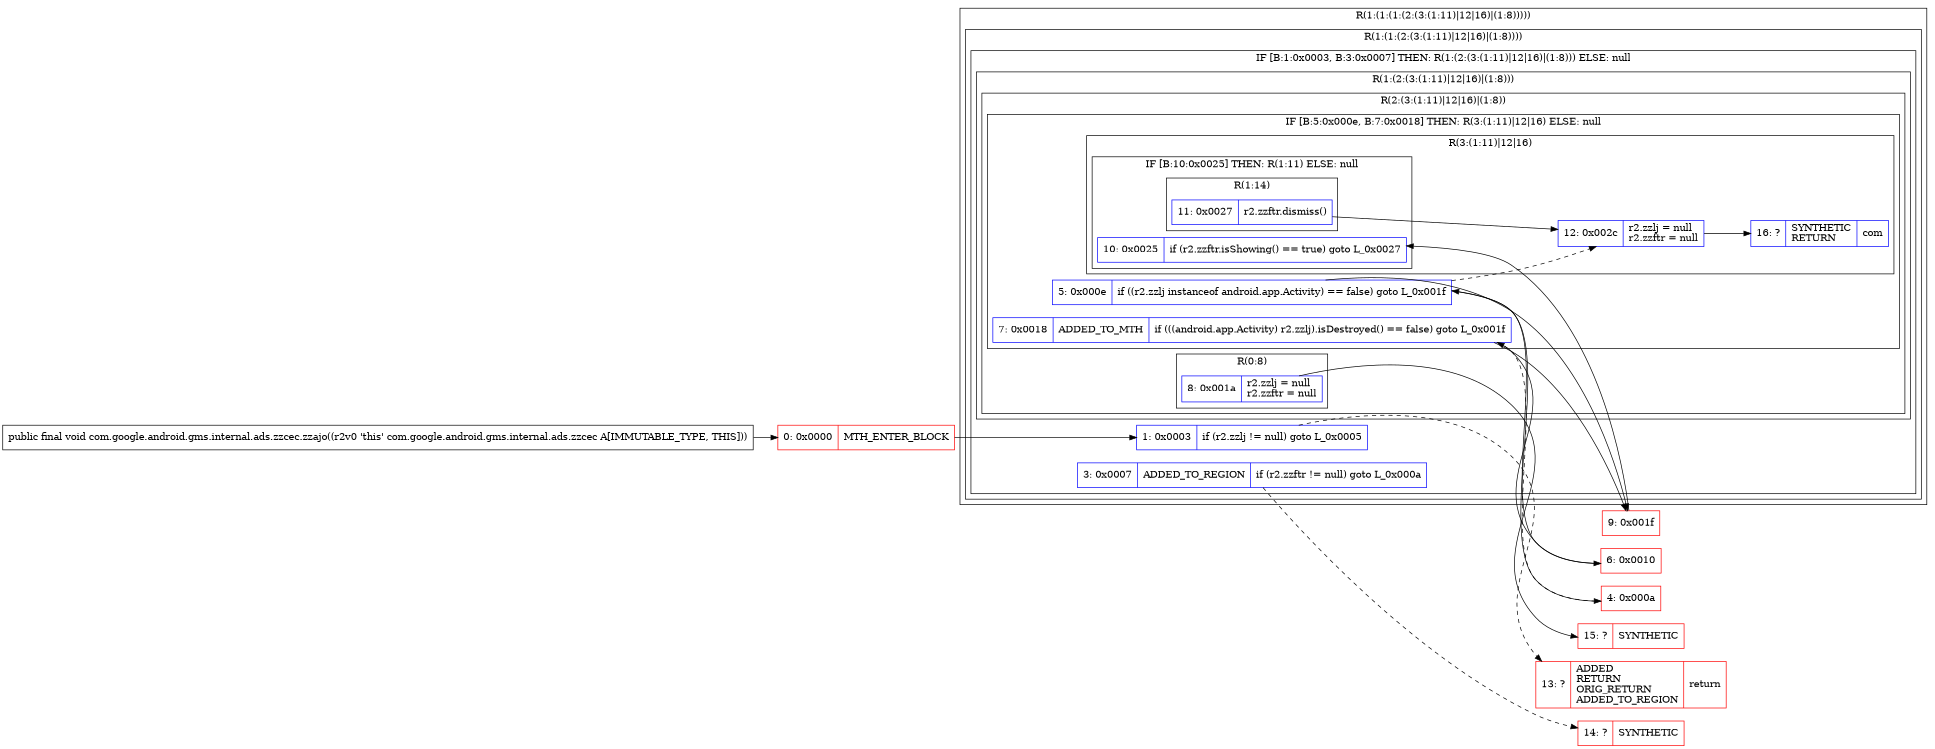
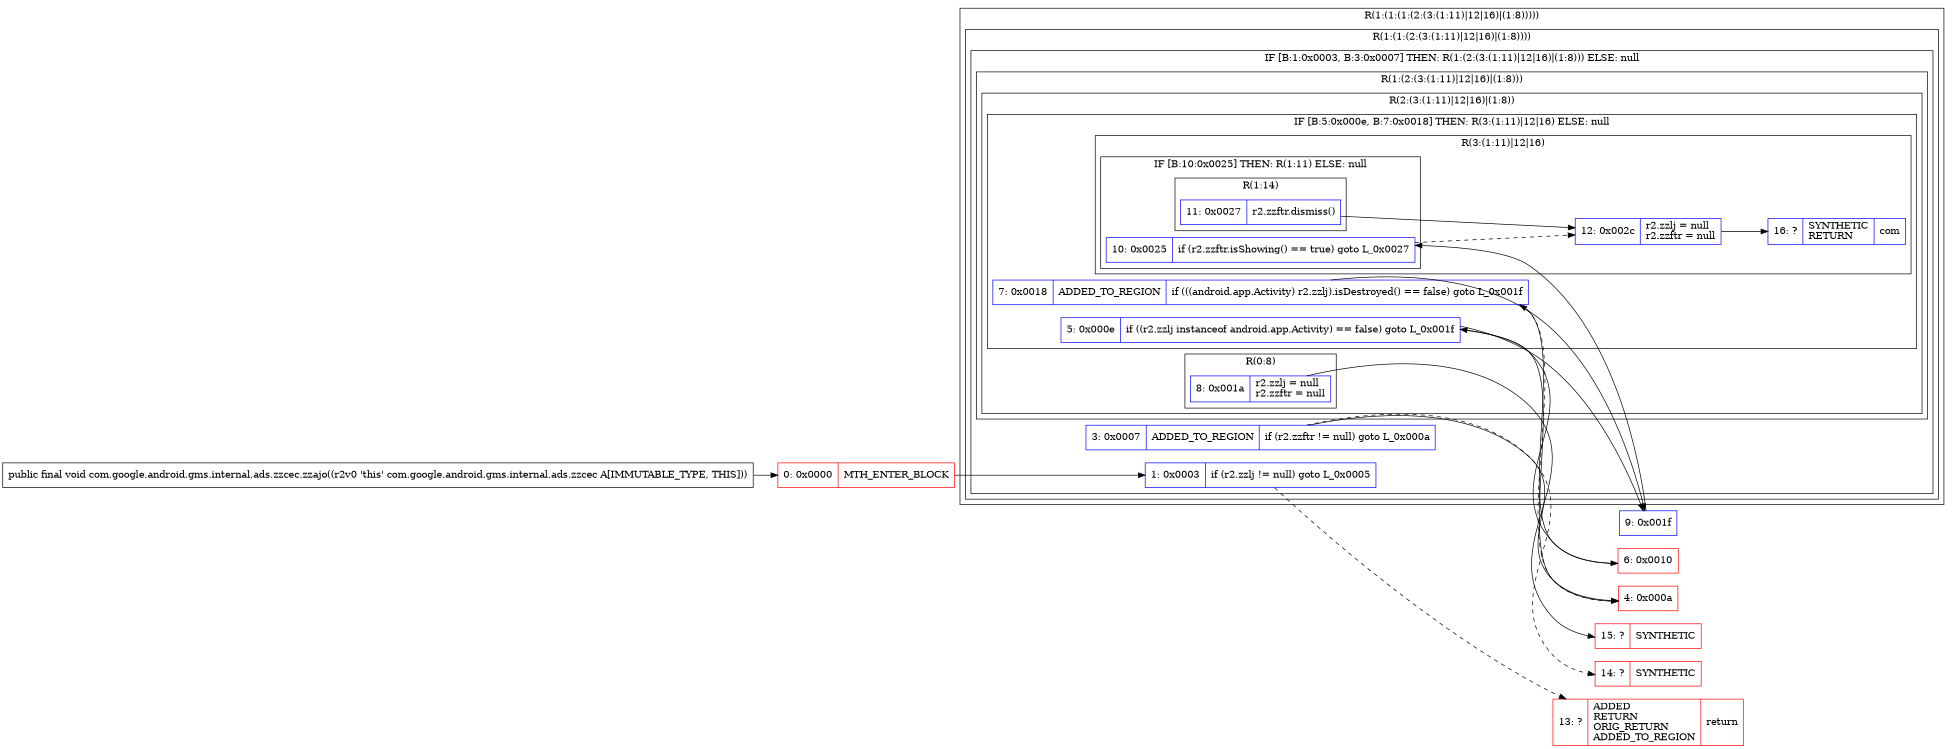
edge "5: 0x000e" -> "12: 0x002c": now "10: 0x0025" -> "12: 0x002c"
node "7: 0x0018": text "ADDED_TO_MTH" -> "ADDED_TO_REGION"
edge "3: 0x0007" -> "4: 0x000a": added
node "9: 0x001f": color red -> blue
